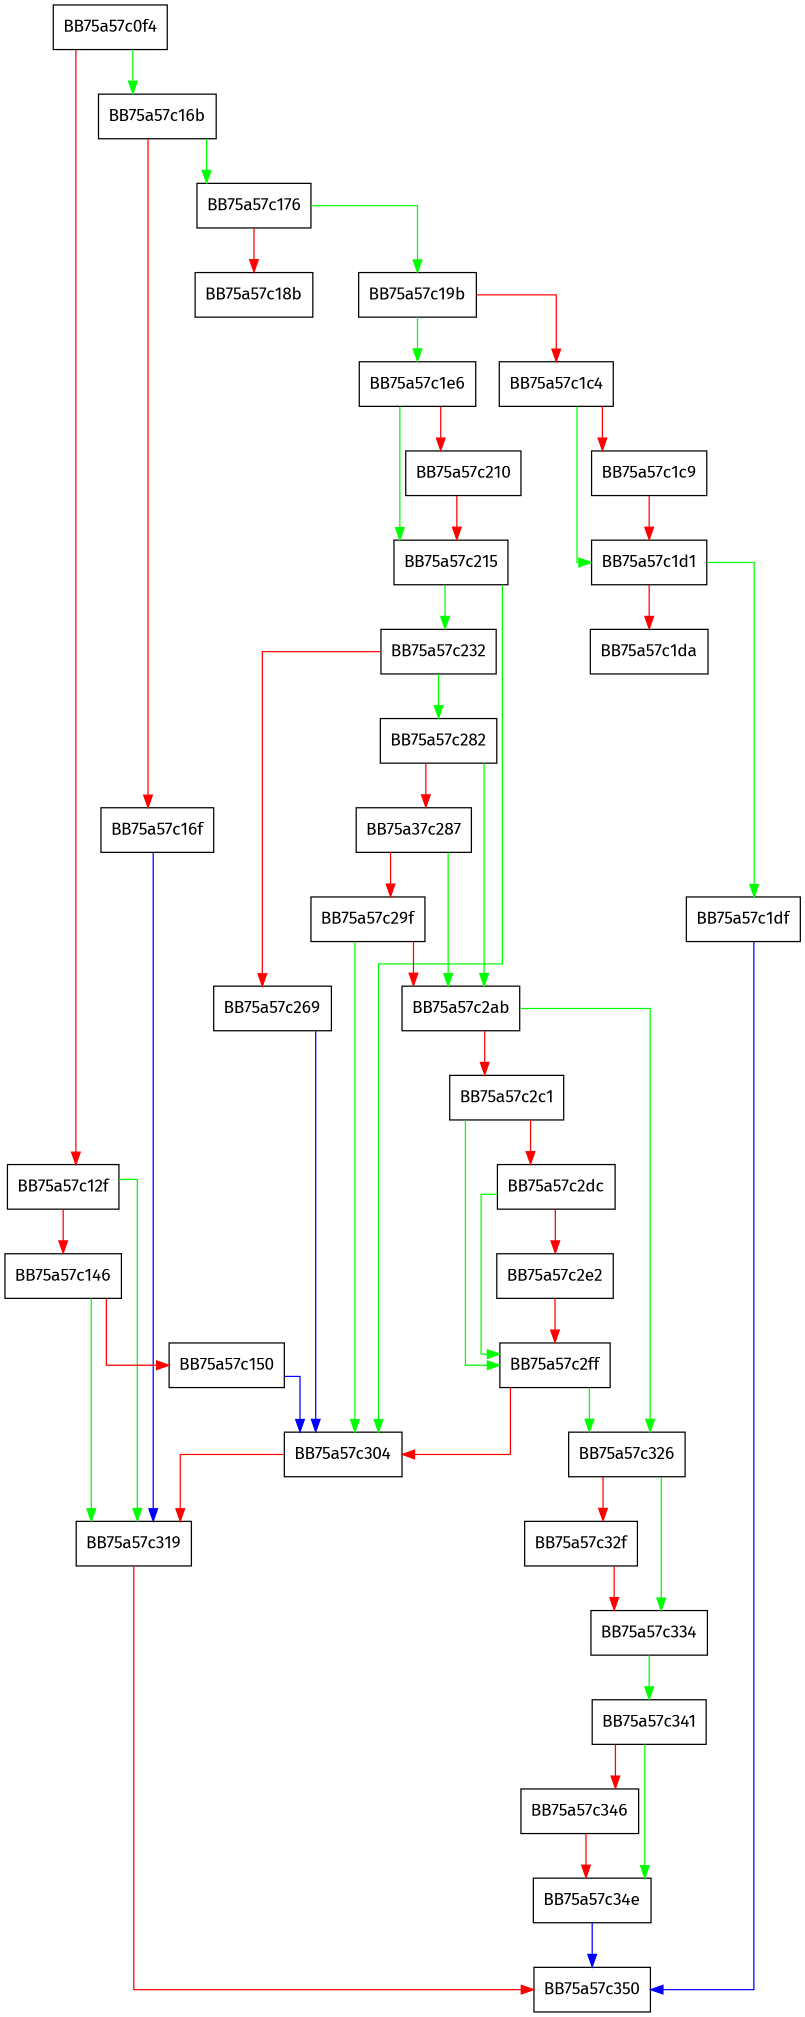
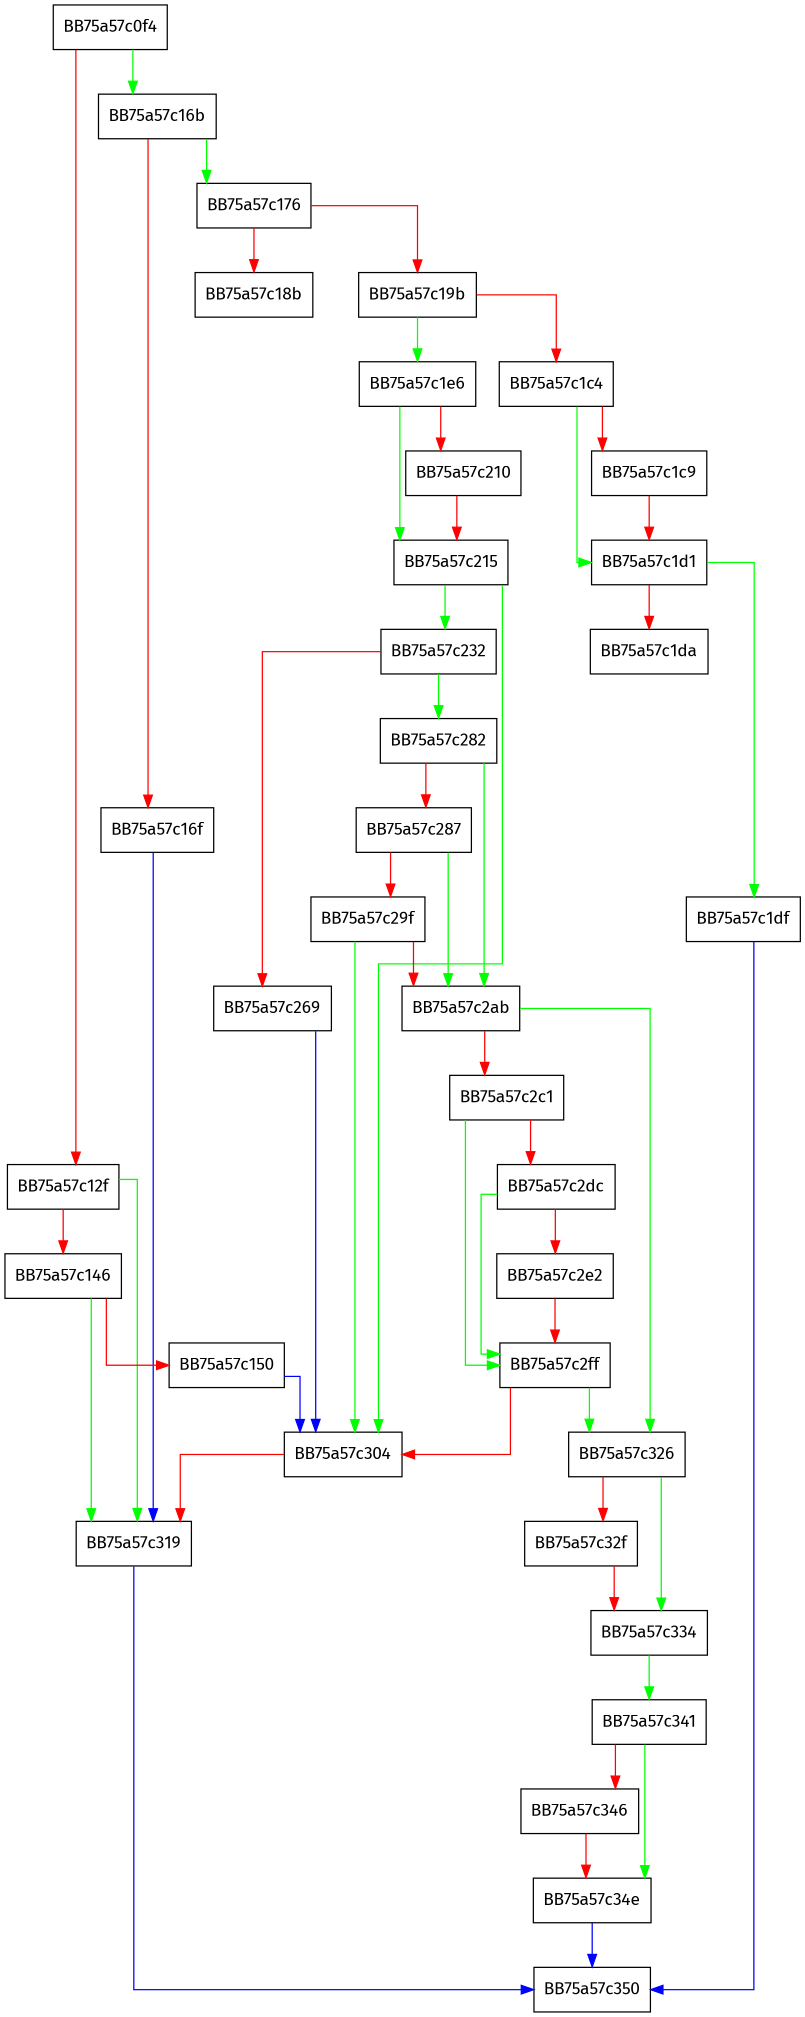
edge "BB75a57c176" -> "BB75a57c19b": color green -> red
node "BB75a37c287": label "BB75a37c287" -> "BB75a57c287"
edge "BB75a57c319" -> "BB75a57c350": color red -> blue
